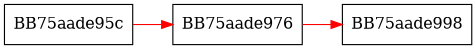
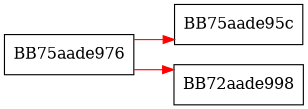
edge "BB75aade95c" -> "BB75aade976": reversed
node "BB75aade998": label "BB75aade998" -> "BB72aade998"
